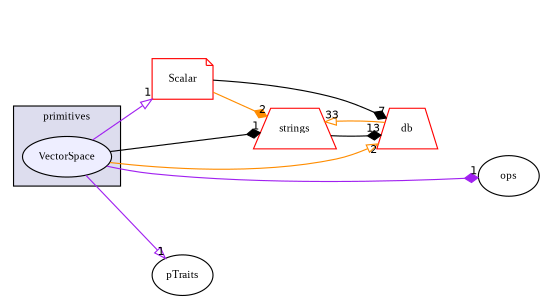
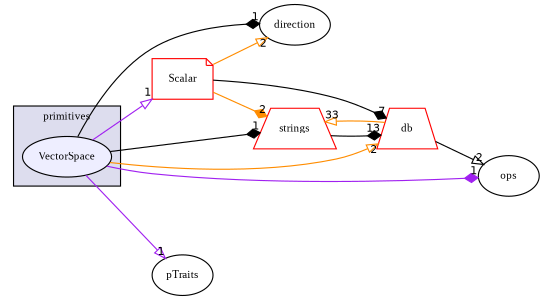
node "direction": added
edge "db" -> "ops": added
